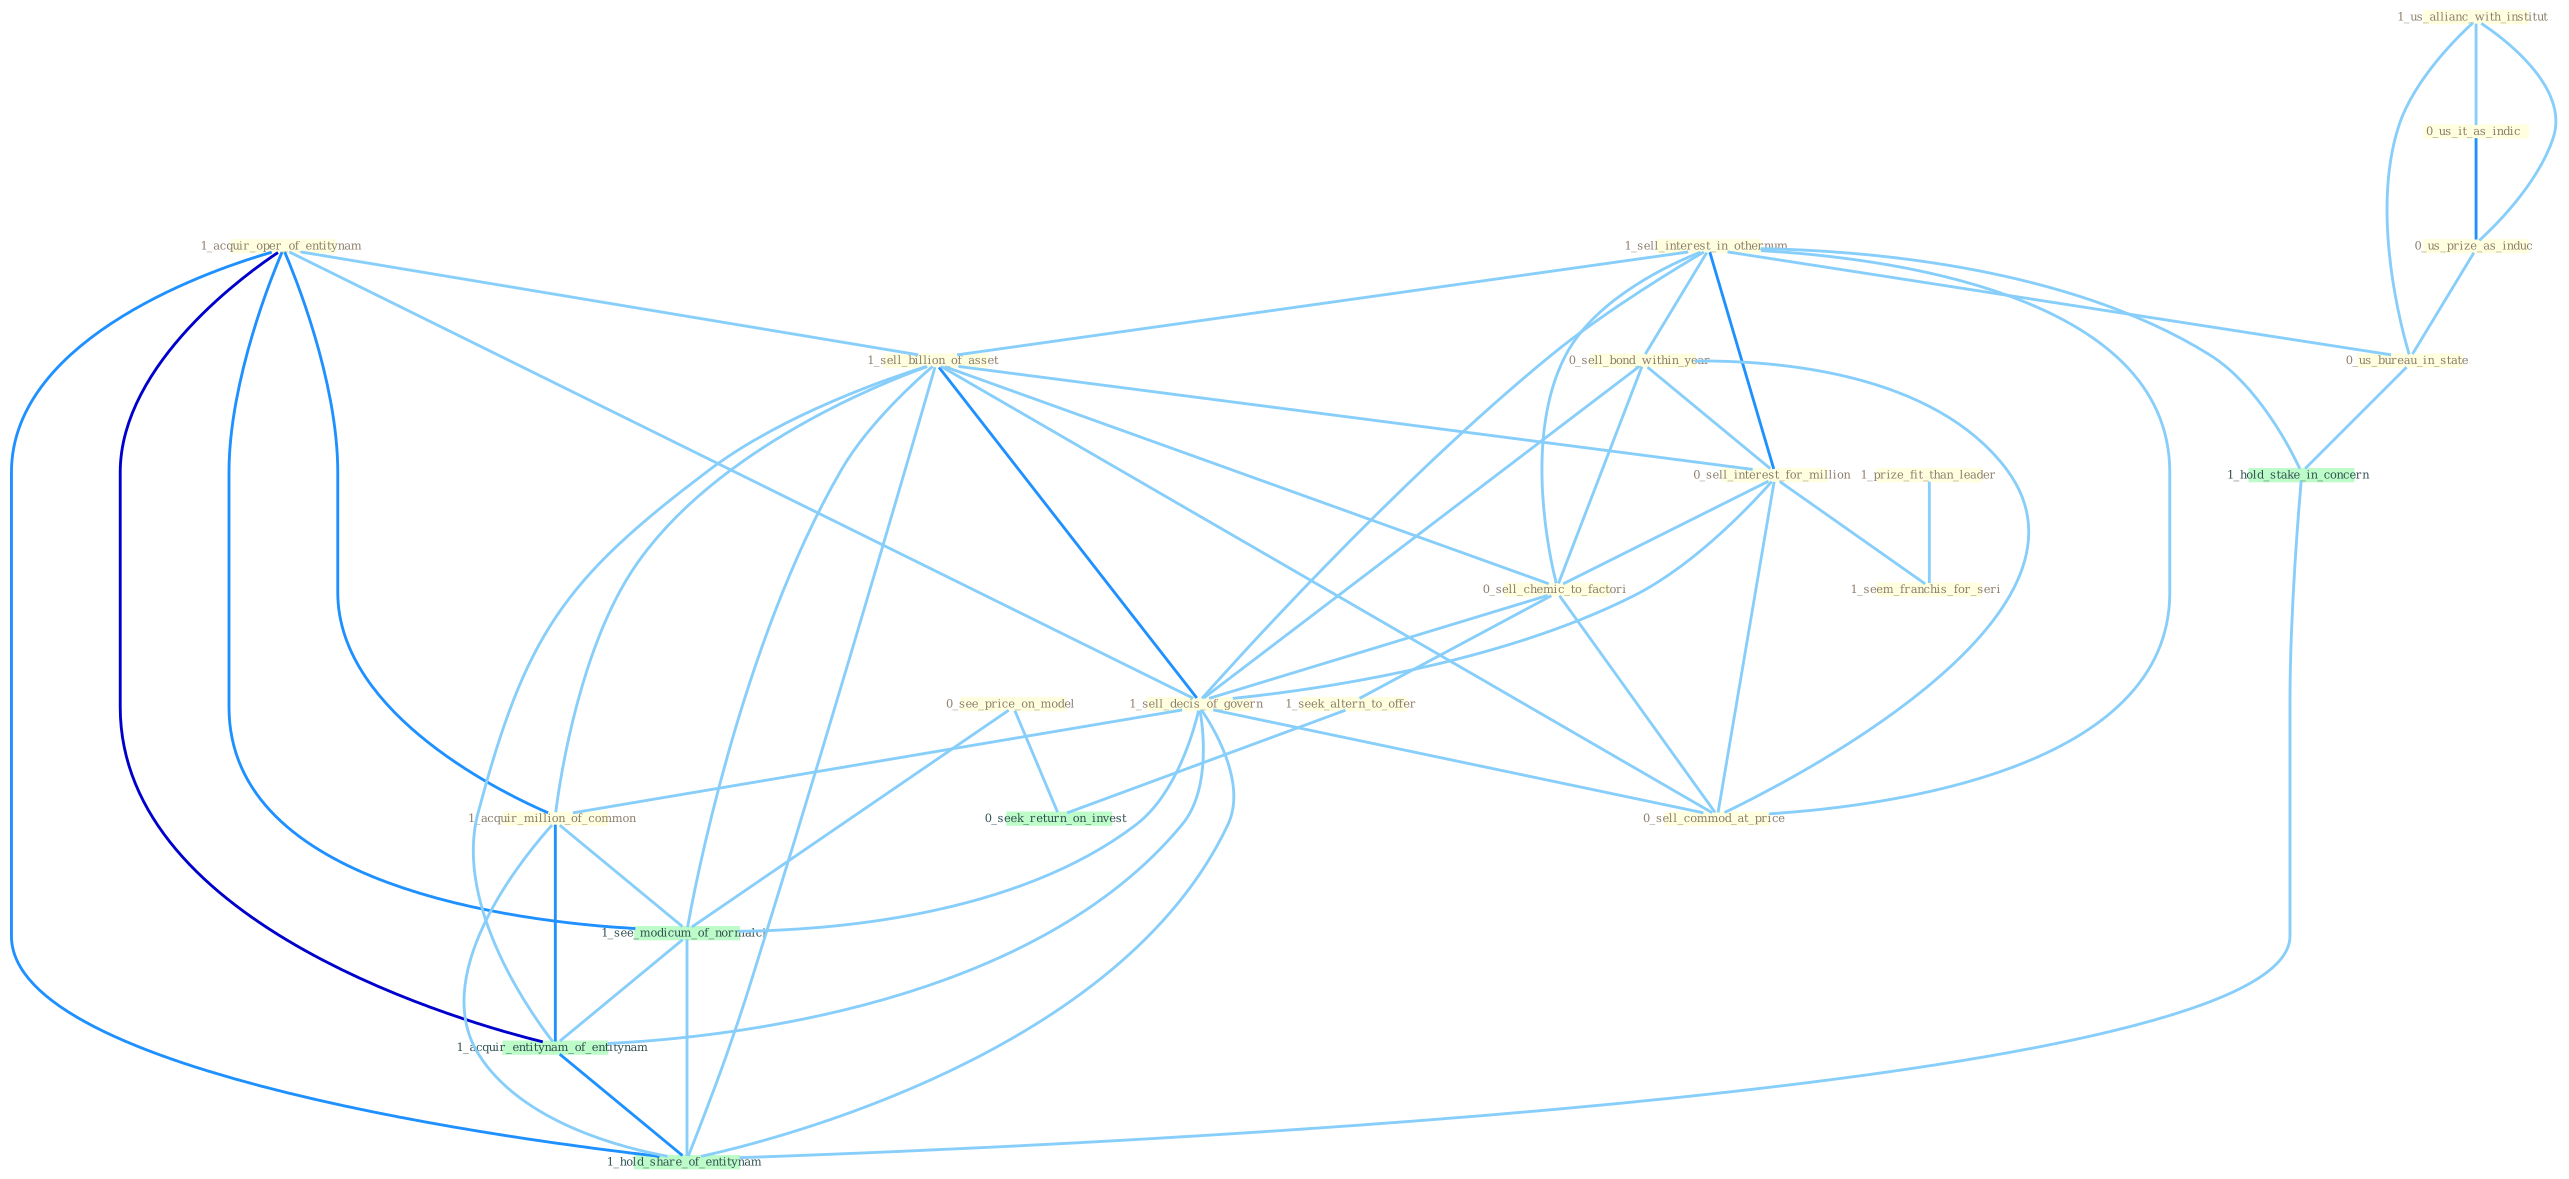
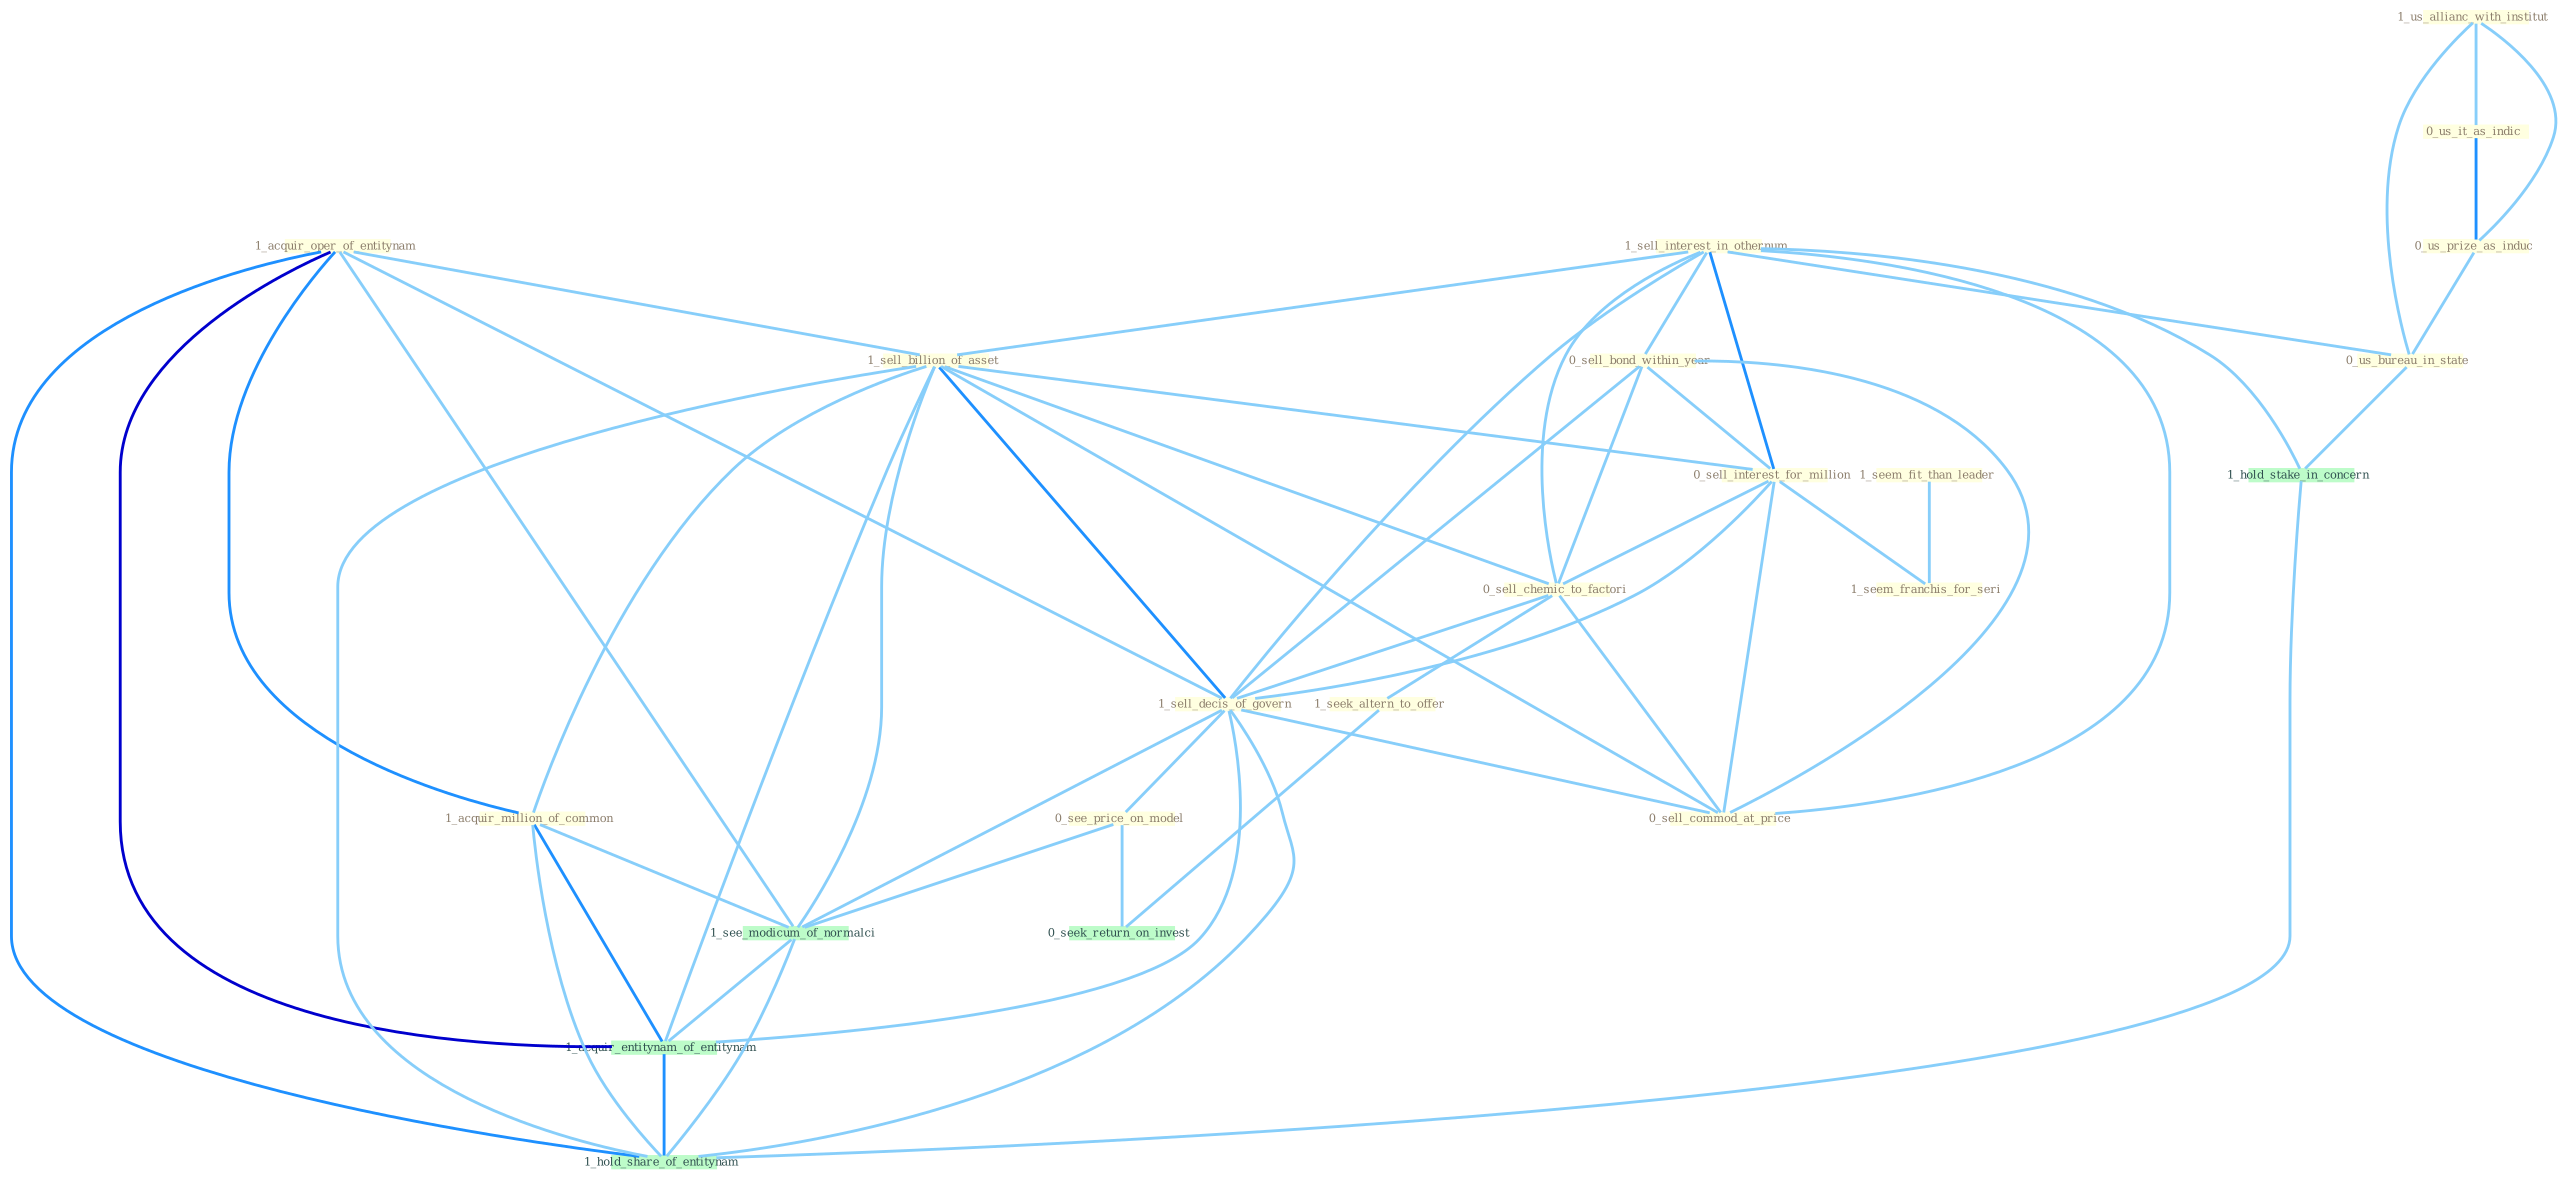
node "1_prize_fit_than_leader": label "1_prize_fit_than_leader" -> "1_seem_fit_than_leader"
edge "1_acquir_oper_of_entitynam" -- "1_see_modicum_of_normalci": color #1e90ff -> #87cefa
edge "1_sell_decis_of_govern" -- "1_acquir_million_of_common": now "1_sell_decis_of_govern" -- "0_see_price_on_model"
